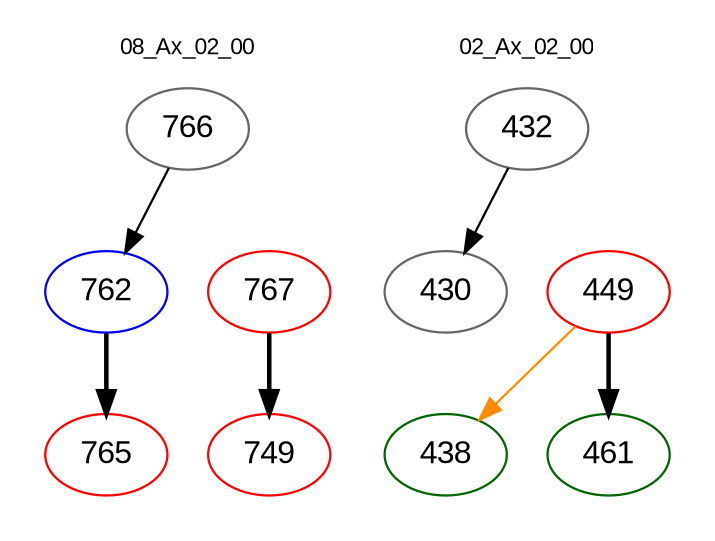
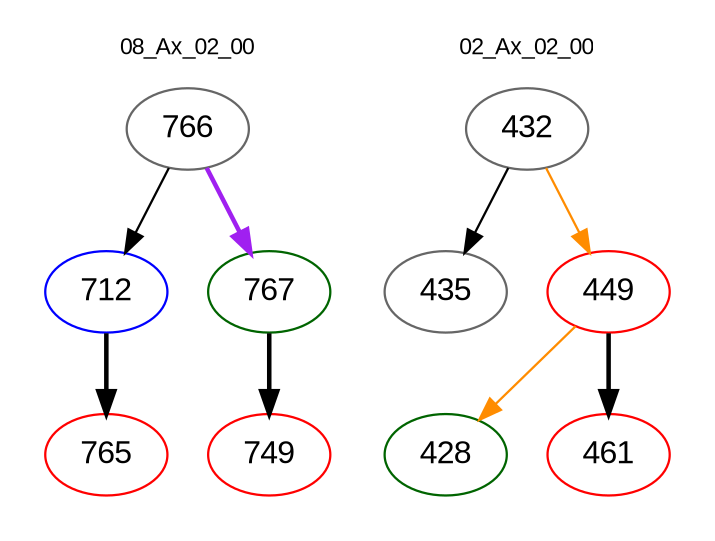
edge "766" -> "767": added
edge "432" -> "449": added
node "762": label "762" -> "712"
node "767": color red -> darkgreen
node "430": label "430" -> "435"
node "438": label "438" -> "428"
node "461": color darkgreen -> red
